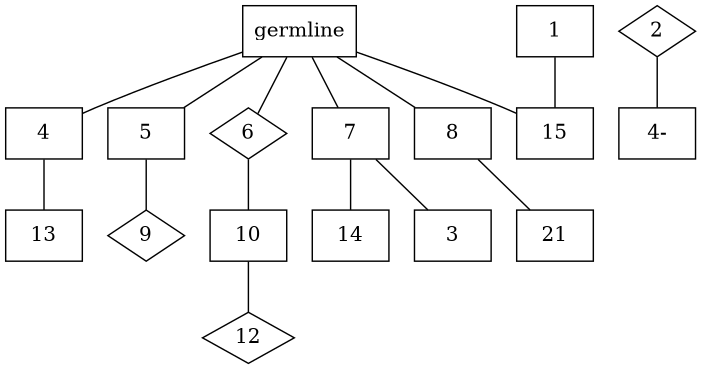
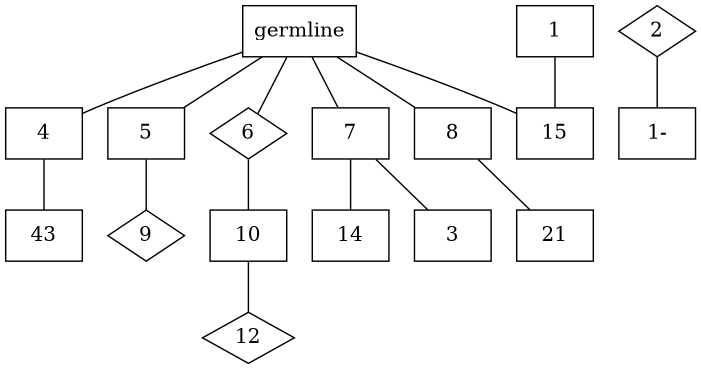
node "4-": label "4-" -> "1-"
node "13": label "13" -> "43"
